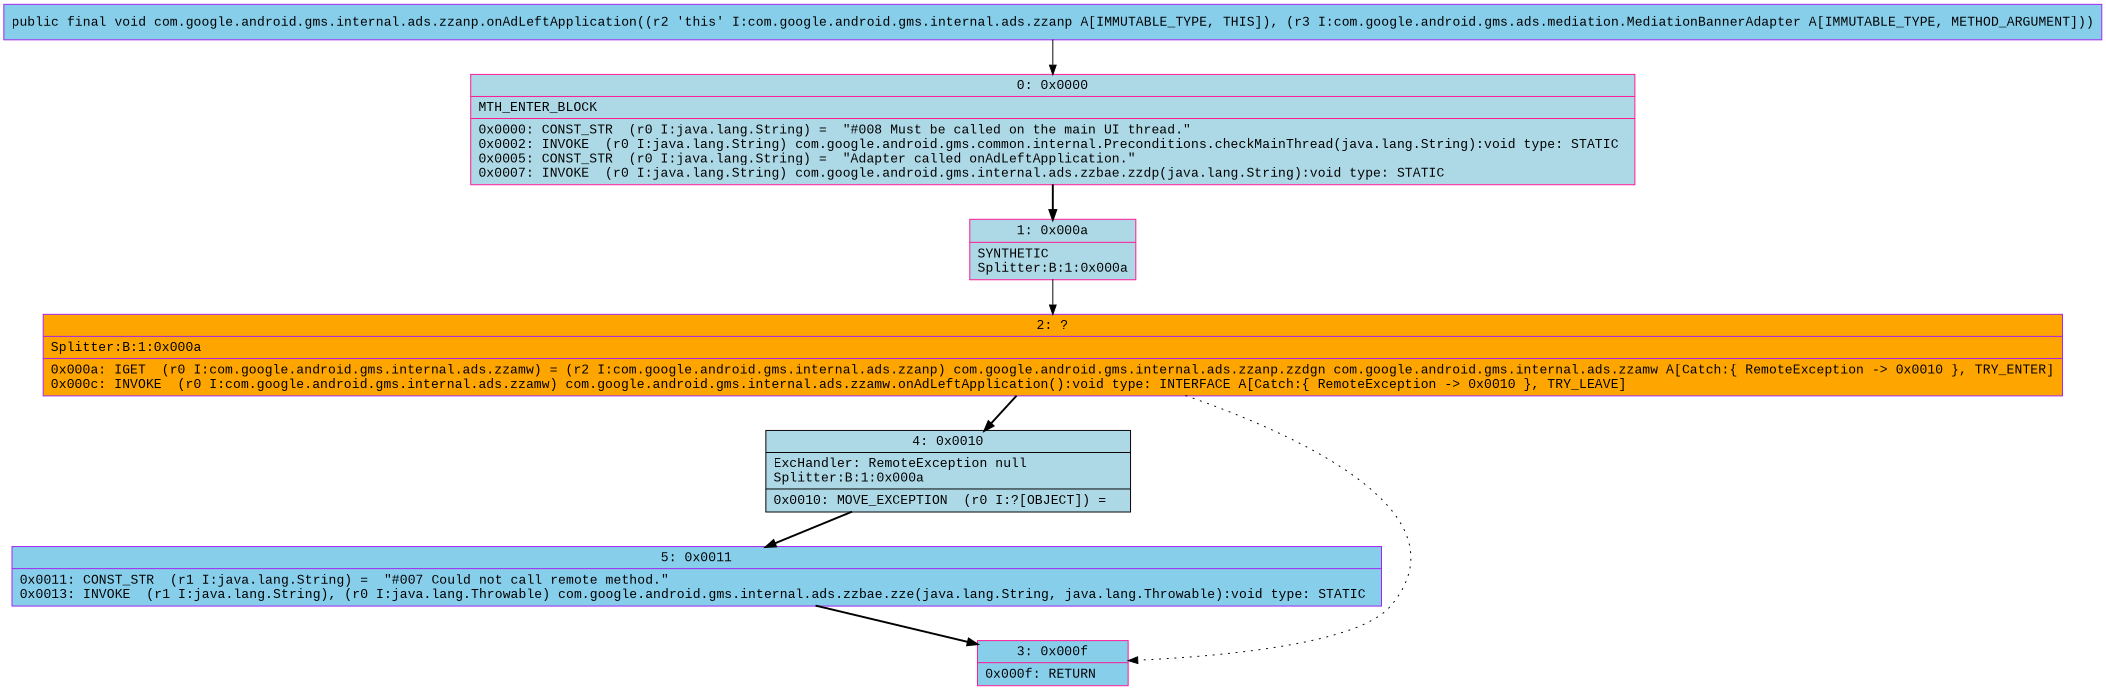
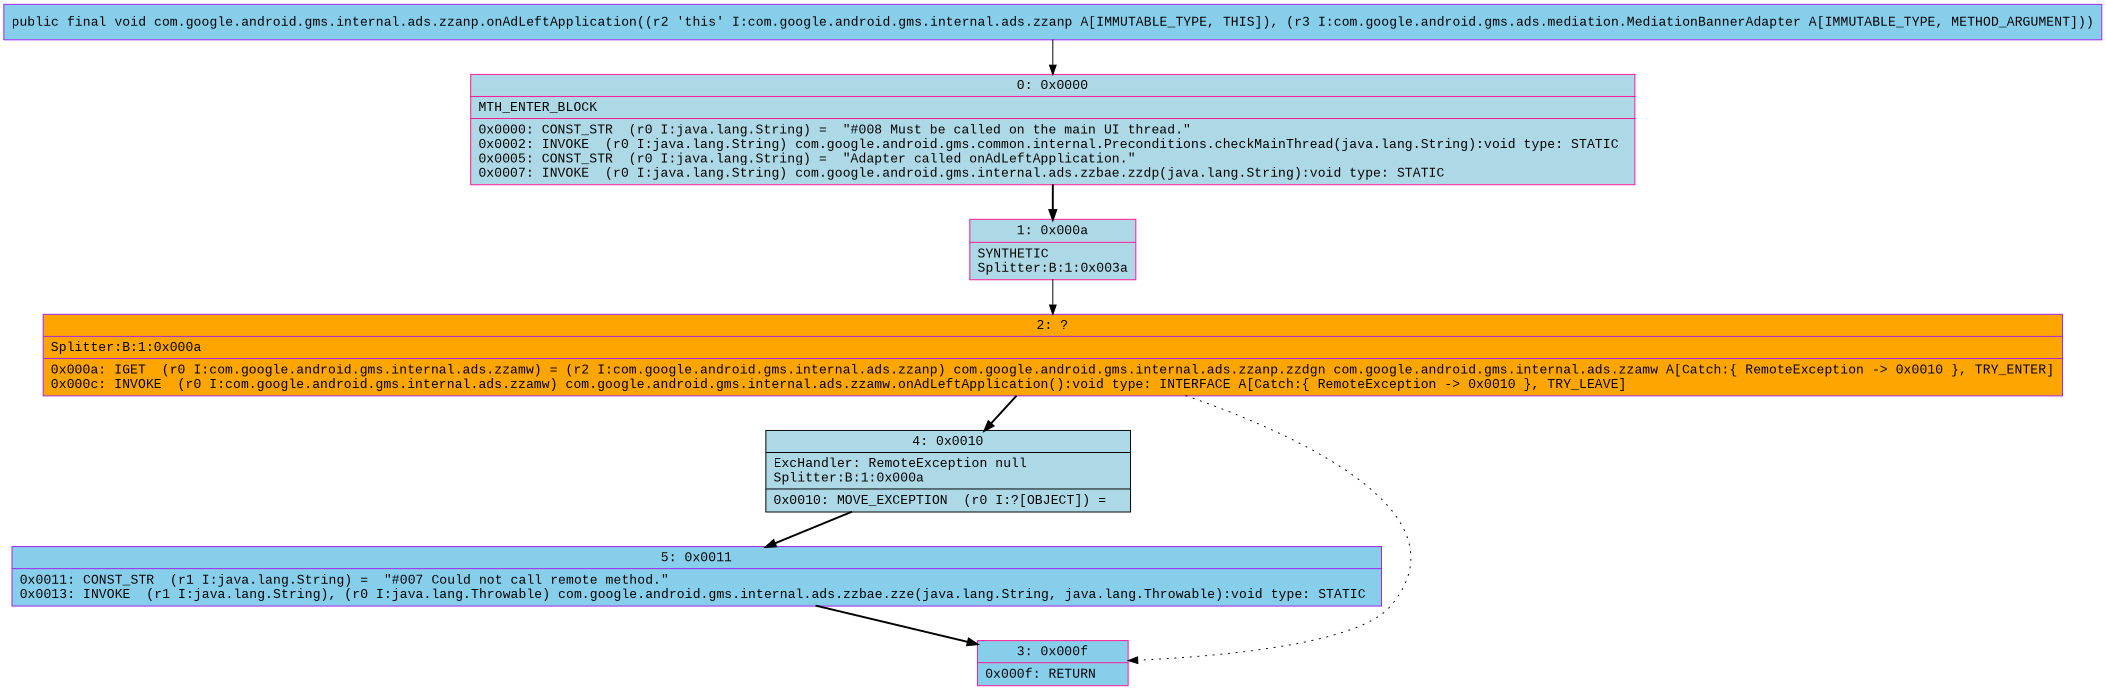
node "1: 0x000a": text "Splitter:B:1:0x000a" -> "Splitter:B:1:0x003a"
